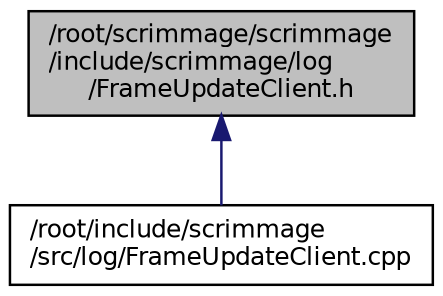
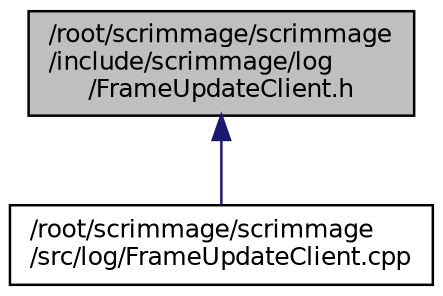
node "/root/include/scrimmage /src/log/FrameUpdateClient.cpp": label "/root/include/scrimmage /src/log/FrameUpdateClient.cpp" -> "/root/scrimmage/scrimmage /src/log/FrameUpdateClient.cpp"
